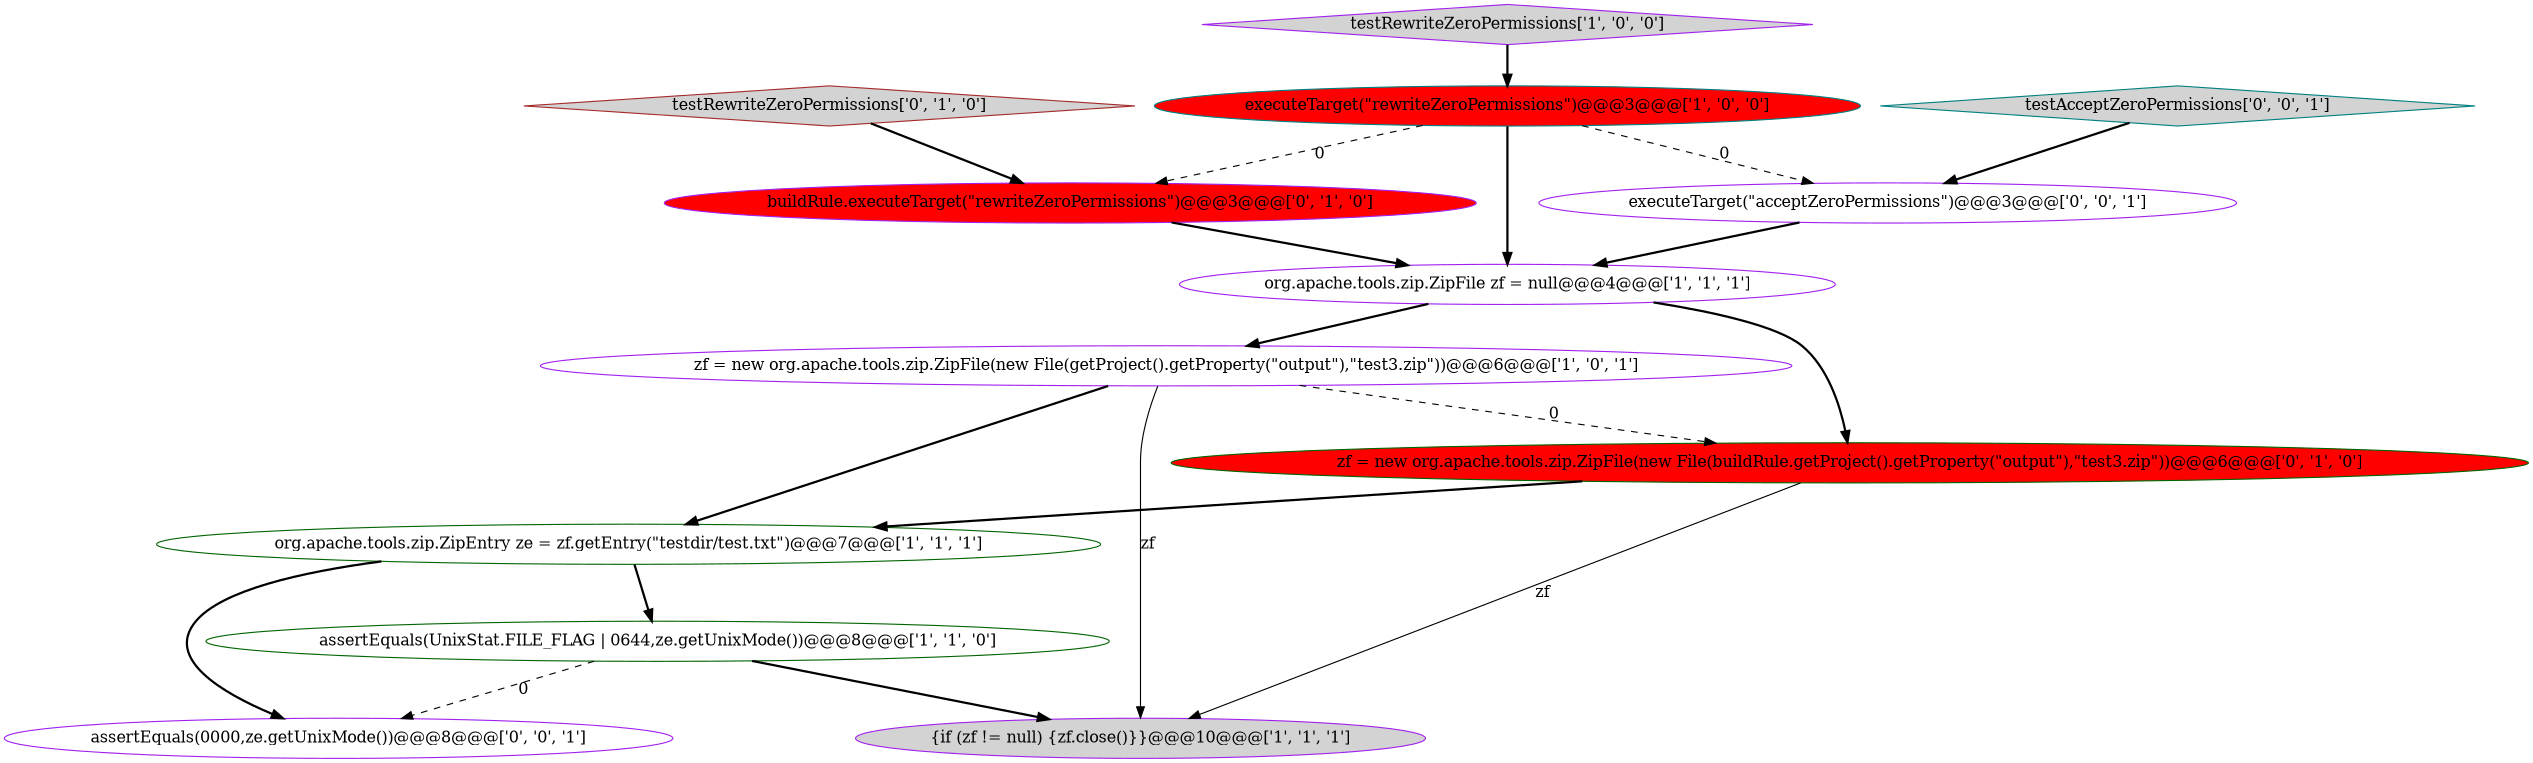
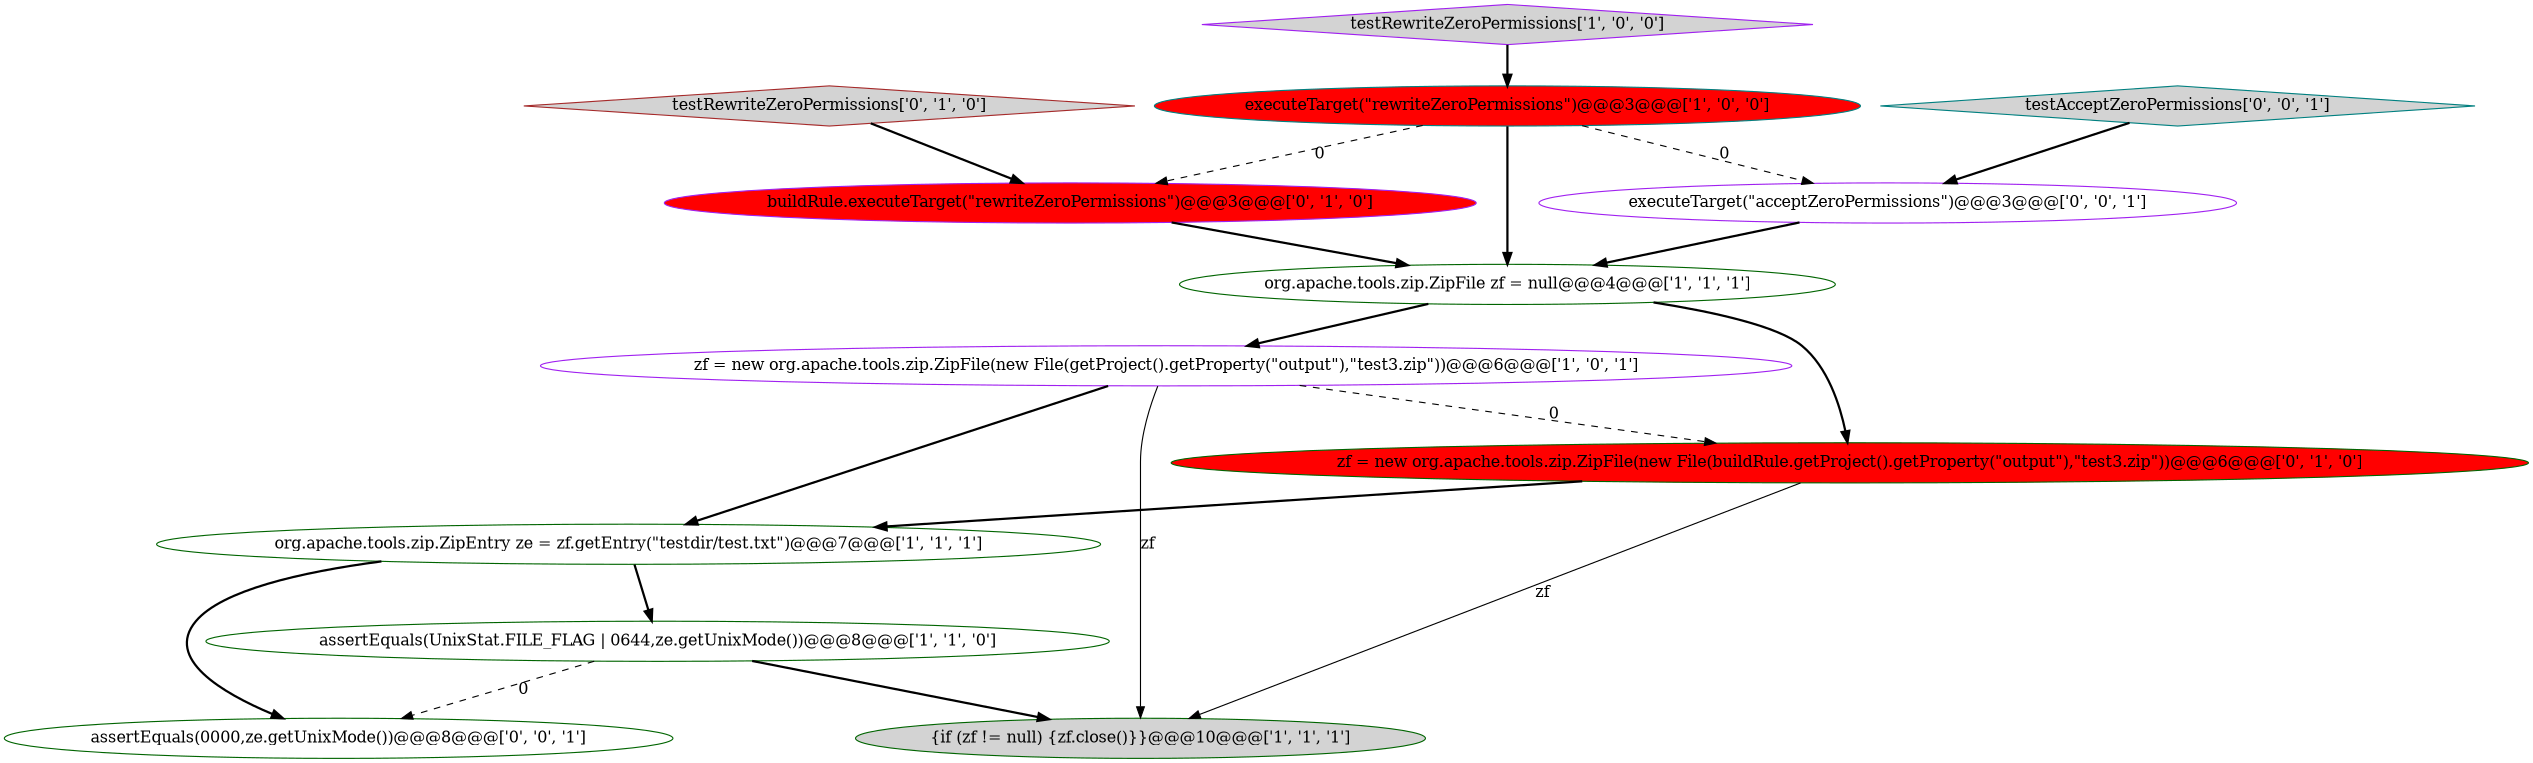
node "org.apache.tools.zip.ZipFile zf = null@@@4@@@['1', '1', '1']": color purple -> darkgreen
node "assertEquals(0000,ze.getUnixMode())@@@8@@@['0', '0', '1']": color purple -> darkgreen
node "{if (zf != null) {zf.close()}}@@@10@@@['1', '1', '1']": color purple -> darkgreen
